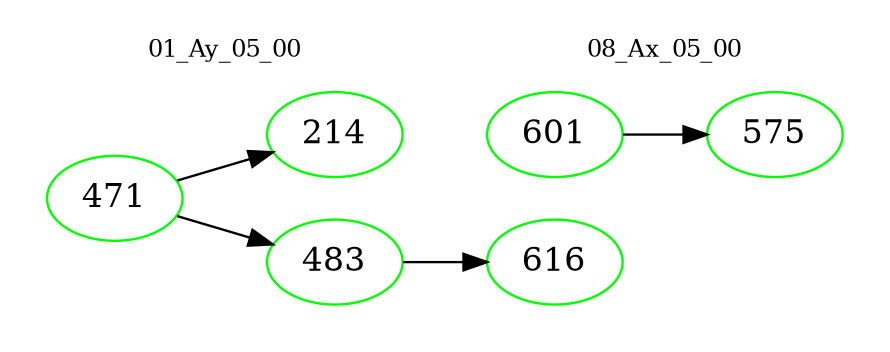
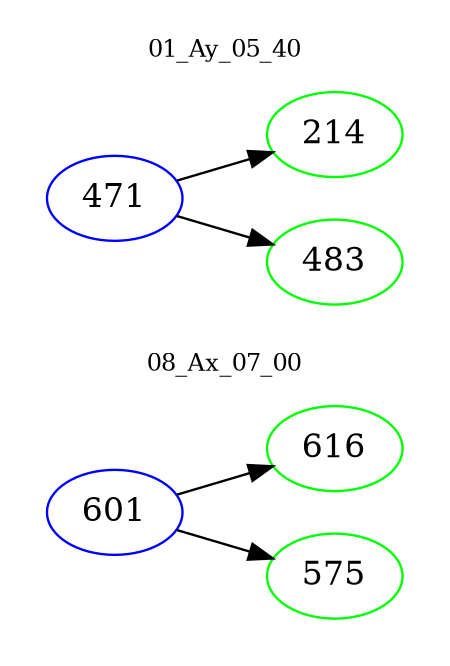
cluster "01_Ay_05_00": label "01_Ay_05_00" -> "01_Ay_05_40"
cluster "08_Ax_05_00": label "08_Ax_05_00" -> "08_Ax_07_00"
node "601": color green -> blue
node "471": color green -> blue
edge "483" -> "616": now "601" -> "616"
